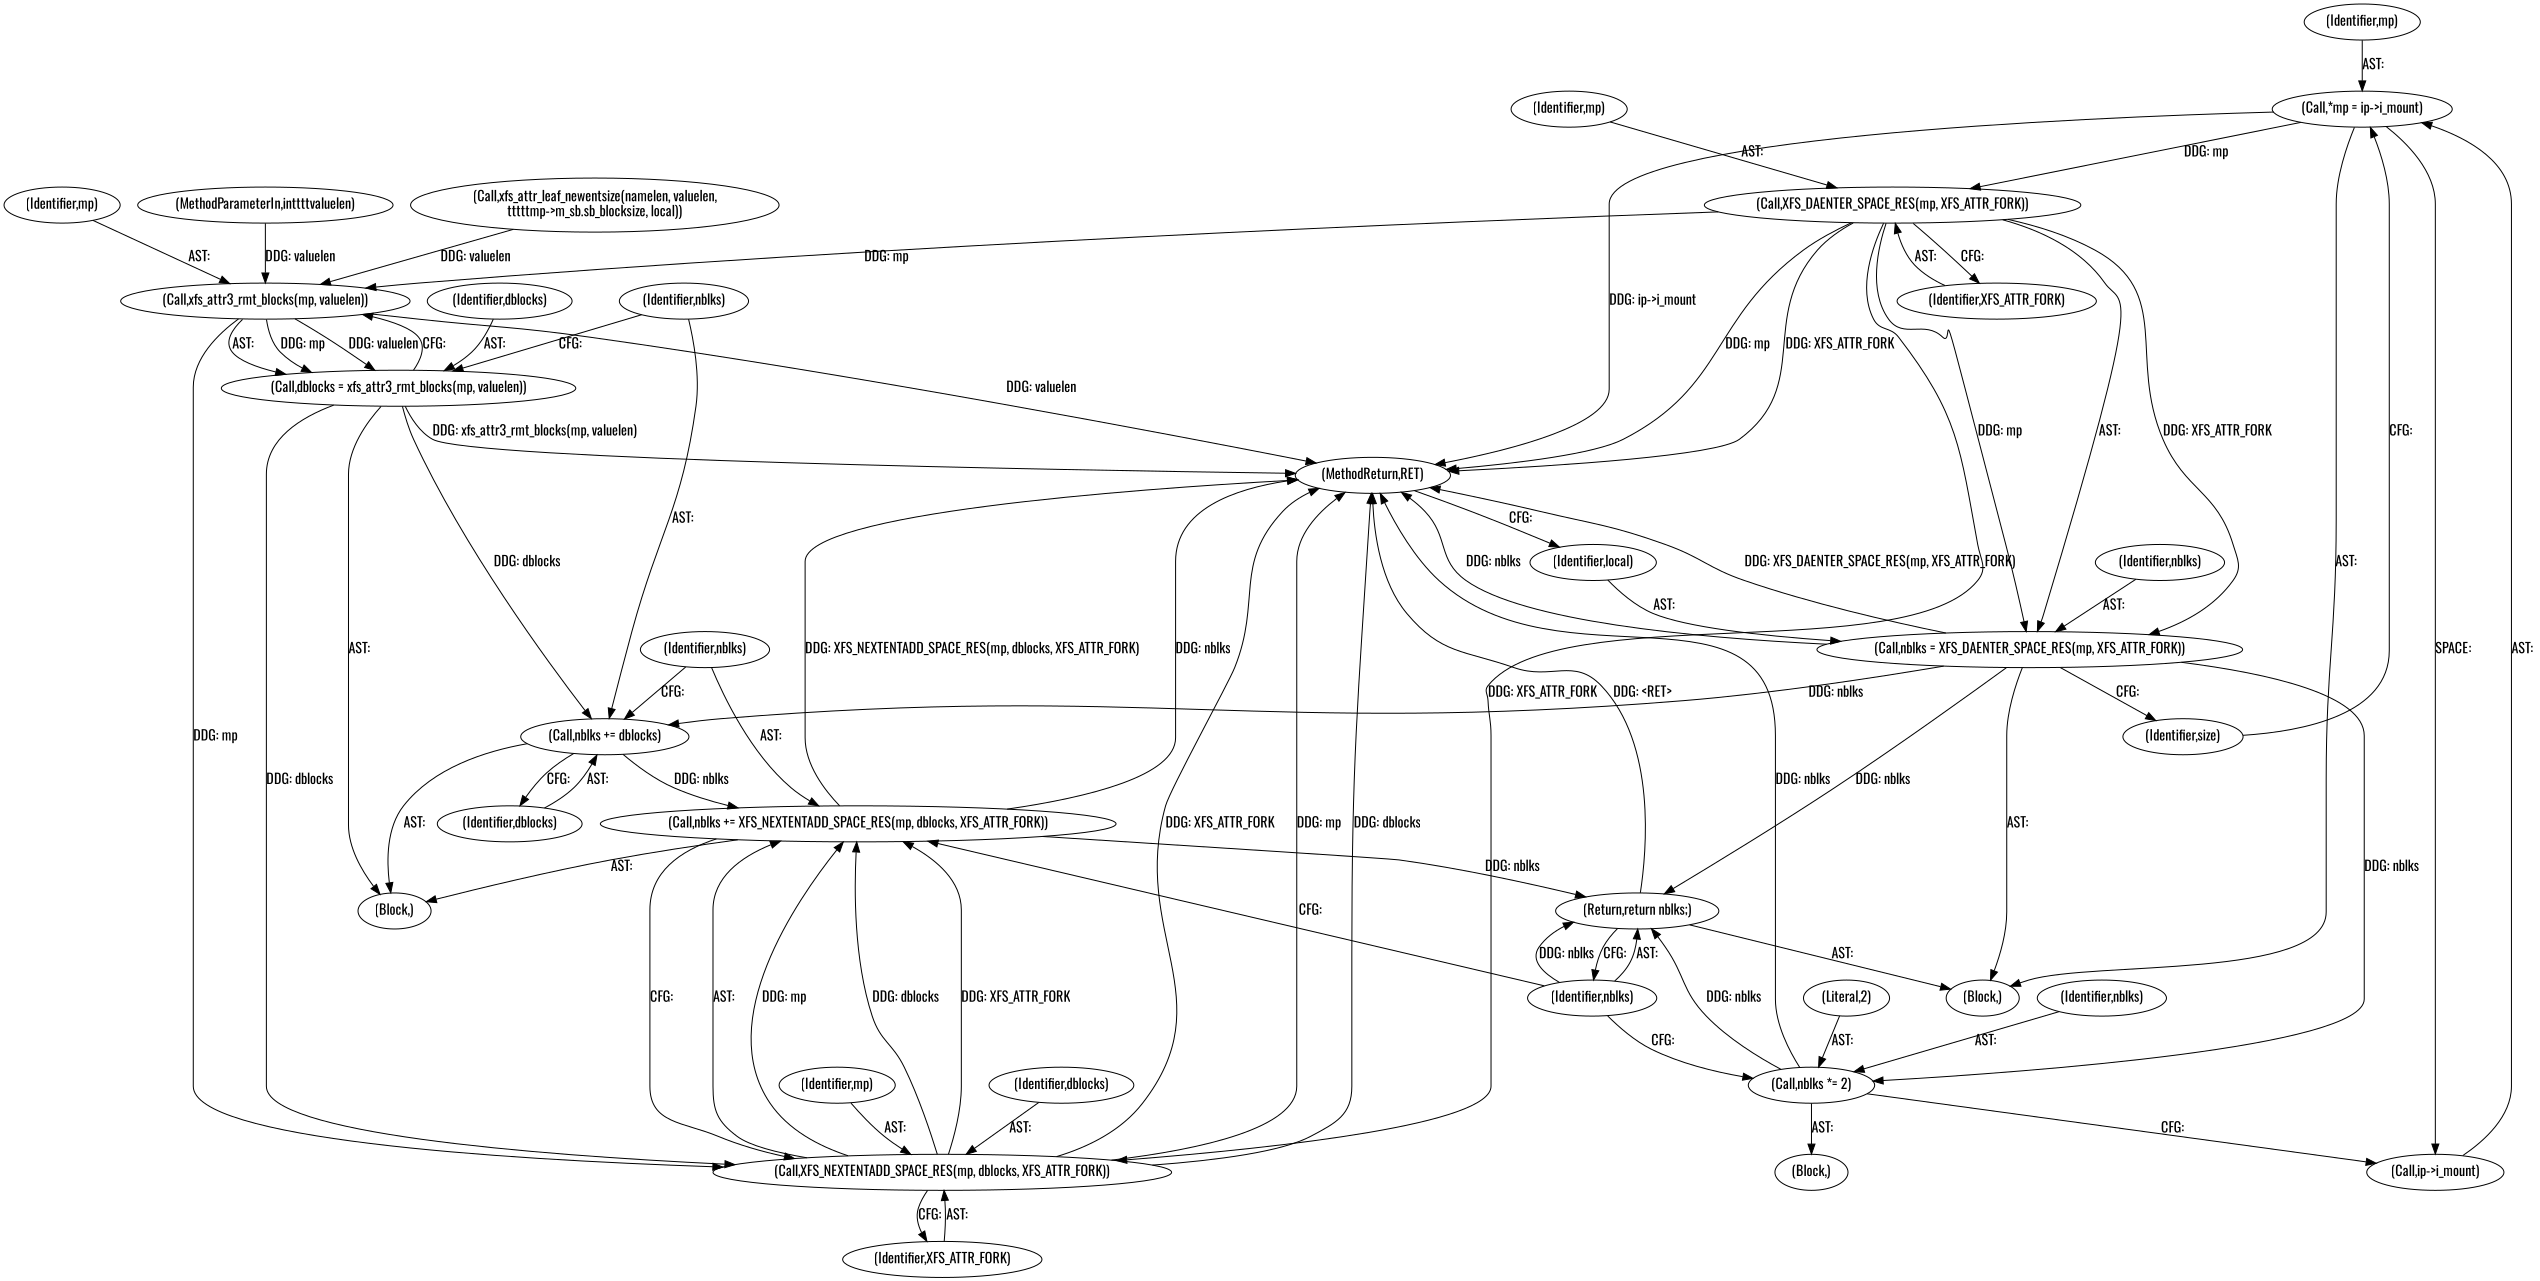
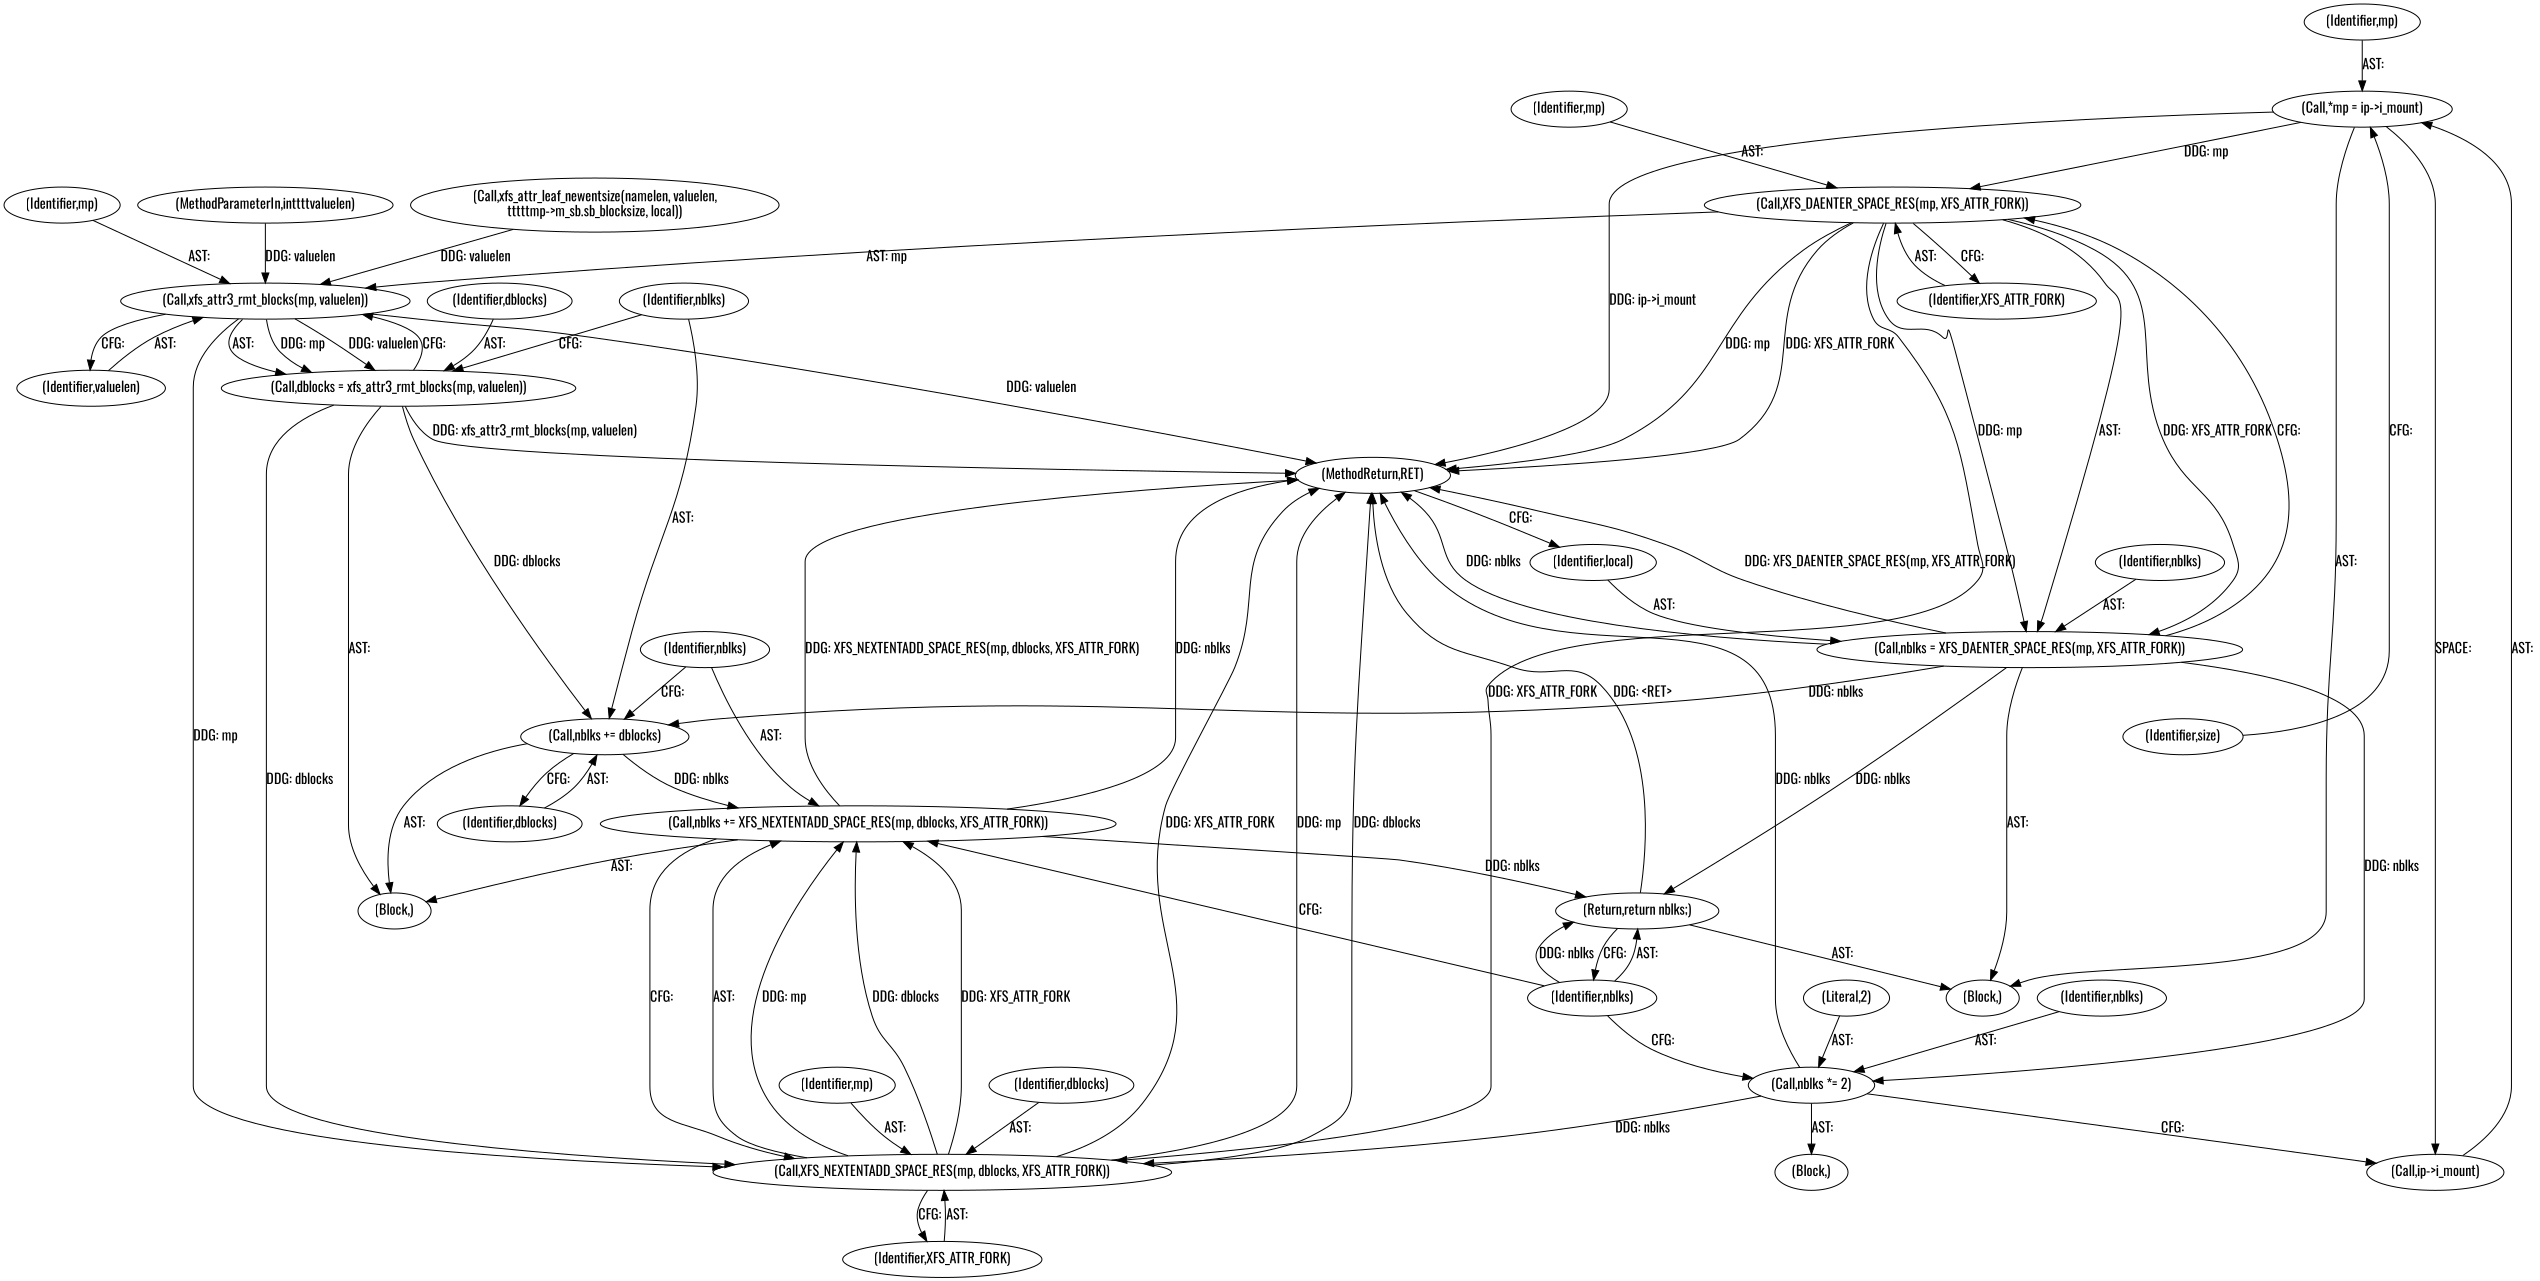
edge "(Call,XFS_DAENTER_SPACE_RES(mp, XFS_ATTR_FORK))" -> "(Call,xfs_attr3_rmt_blocks(mp, valuelen))": label "DDG: mp" -> "AST: mp"
node "(Identifier,valuelen)": added
edge "(Call,nblks = XFS_DAENTER_SPACE_RES(mp, XFS_ATTR_FORK))" -> "(Identifier,size)": now "(Call,nblks = XFS_DAENTER_SPACE_RES(mp, XFS_ATTR_FORK))" -> "(Call,XFS_DAENTER_SPACE_RES(mp, XFS_ATTR_FORK))"
edge "(Call,nblks *= 2)" -> "(Return,return nblks;)": now "(Call,nblks *= 2)" -> "(Call,XFS_NEXTENTADD_SPACE_RES(mp, dblocks, XFS_ATTR_FORK))"
